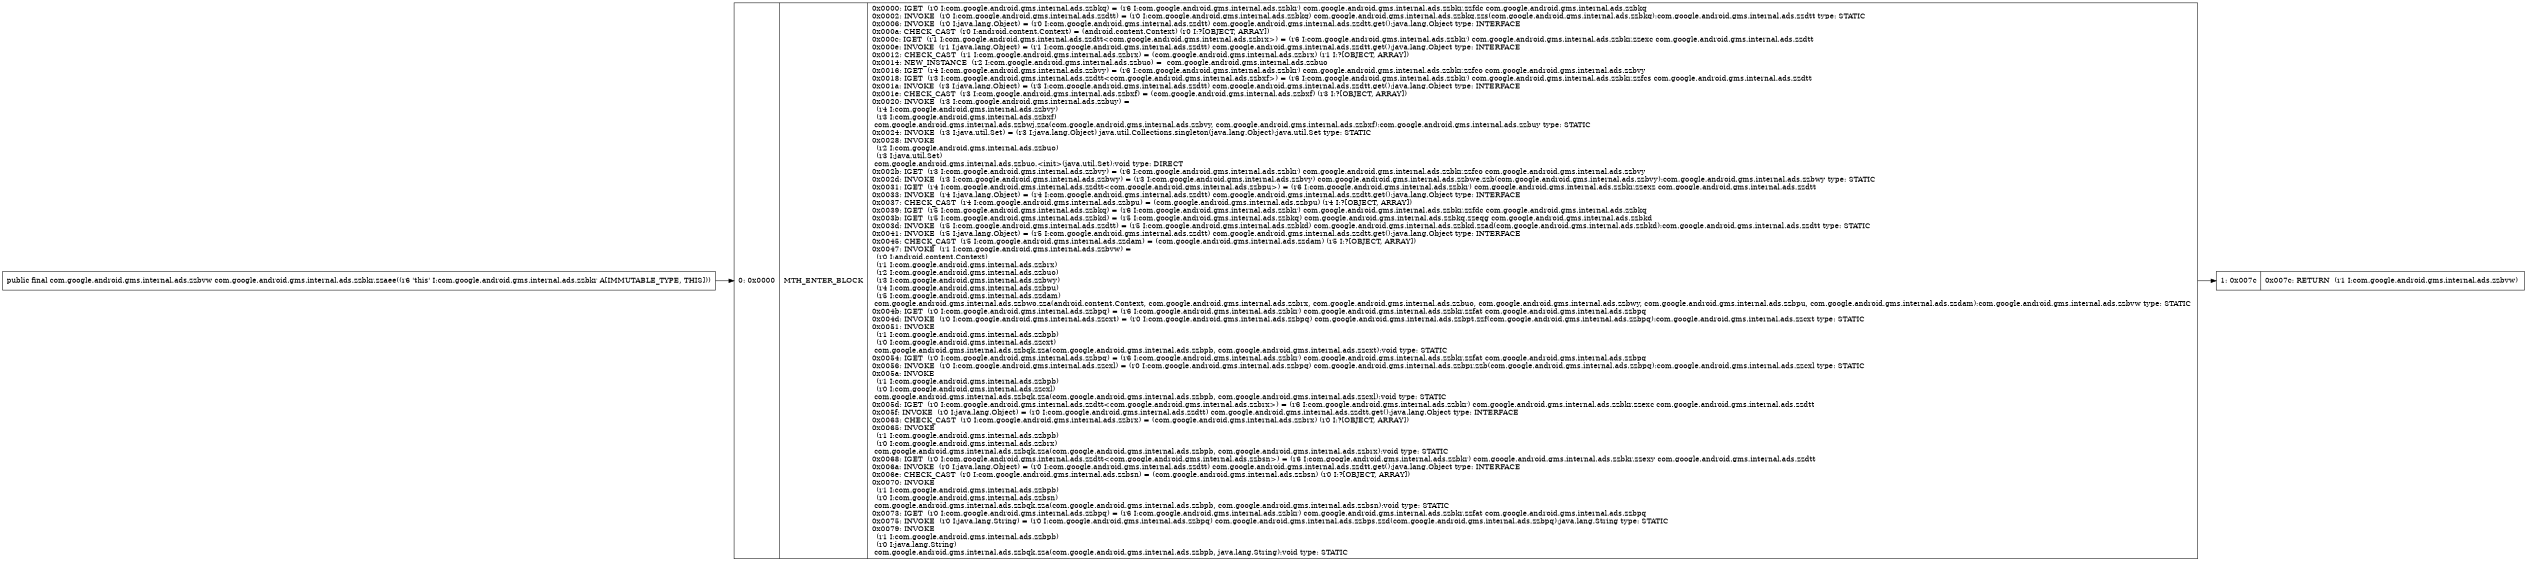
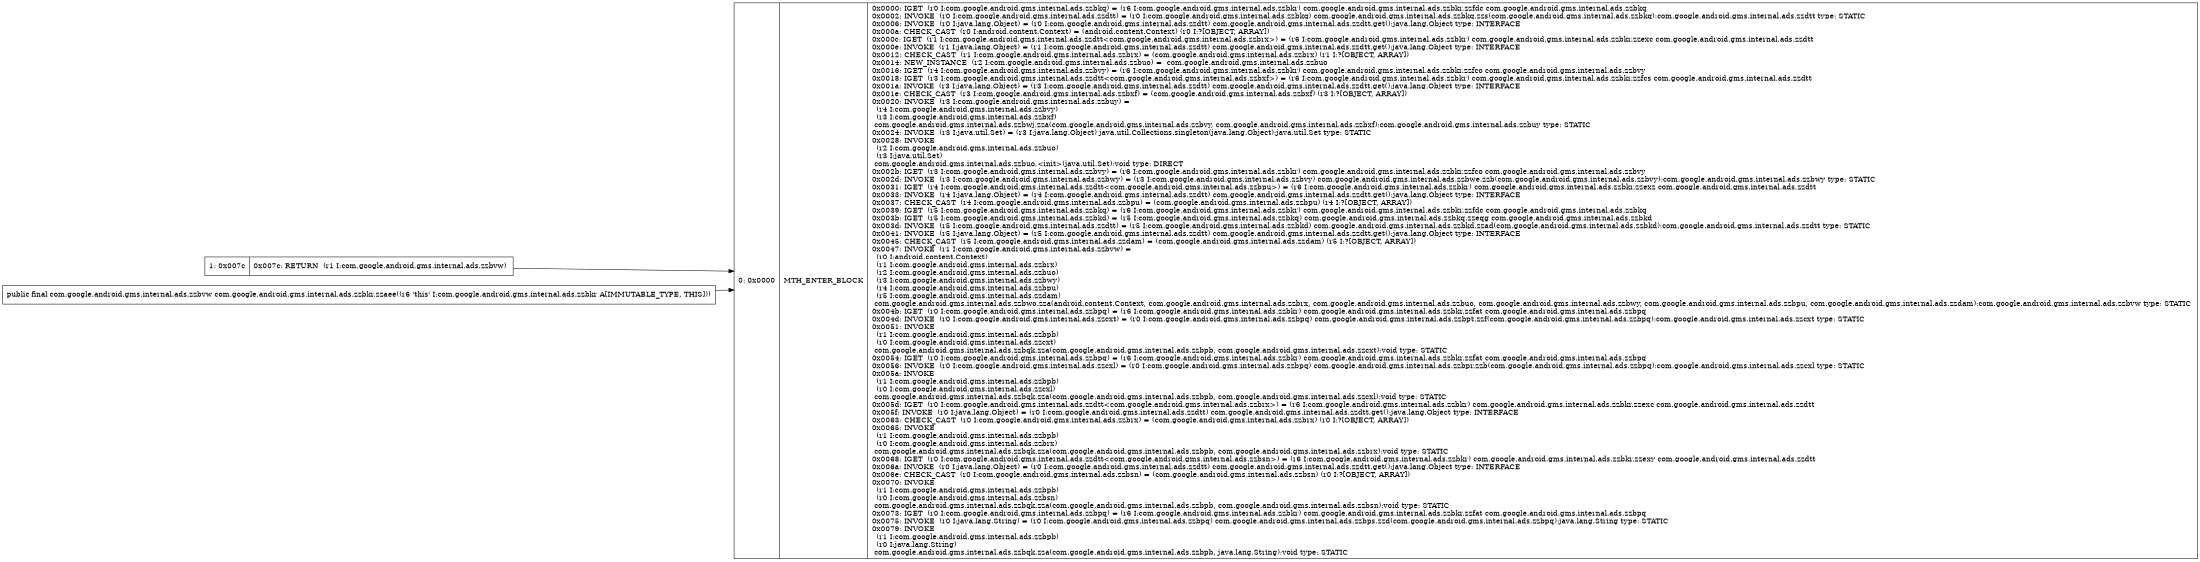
edge "0: 0x0000" -> "1: 0x007c": reversed
